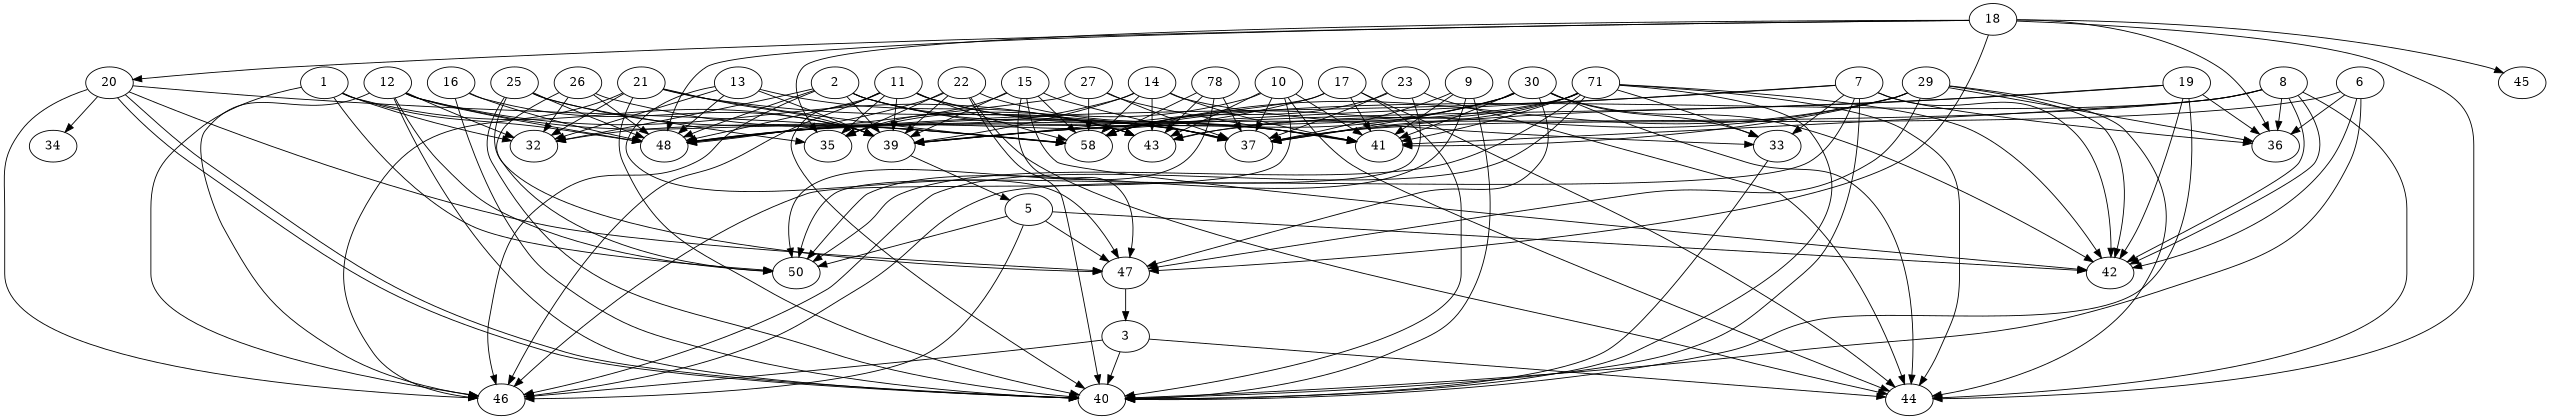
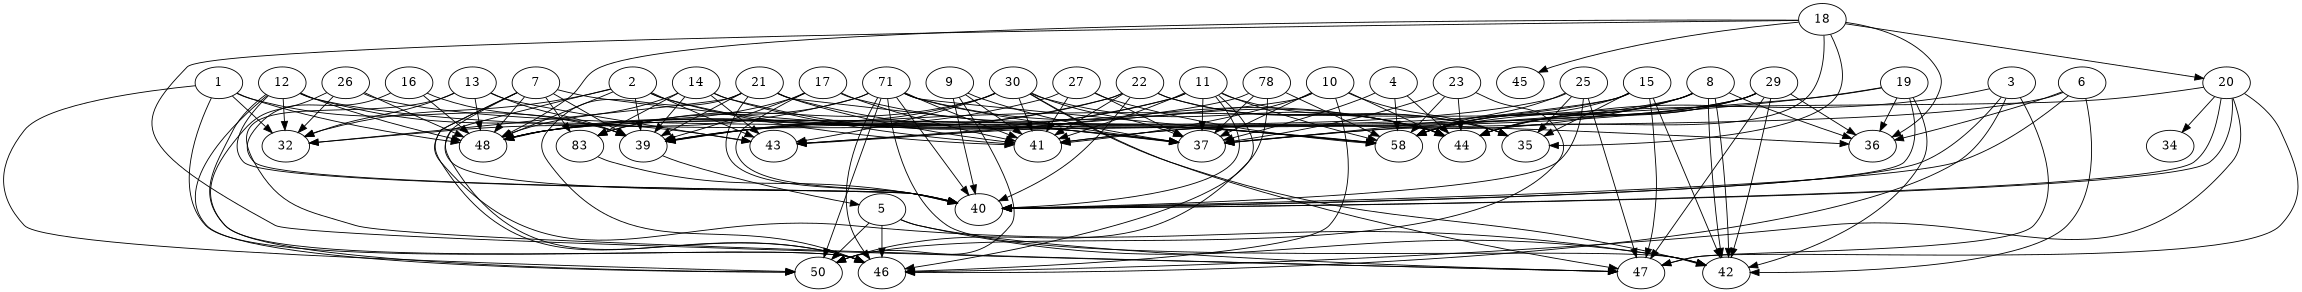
node "4": added
edge "21" -> "41": added
node "33": label "33" -> "83"
edge "47" -> "3": reversed
